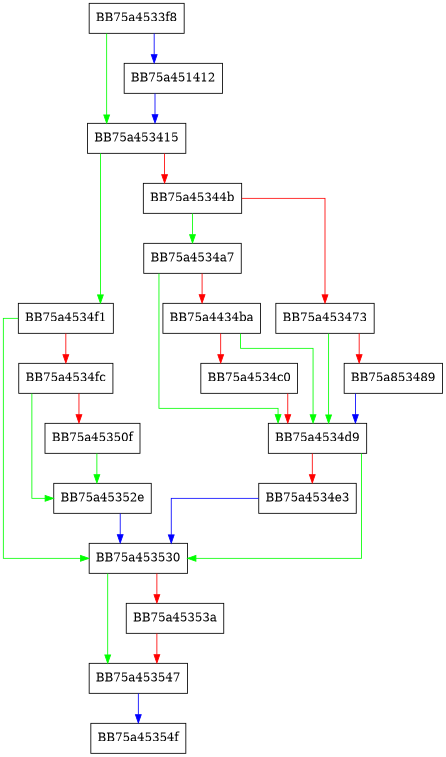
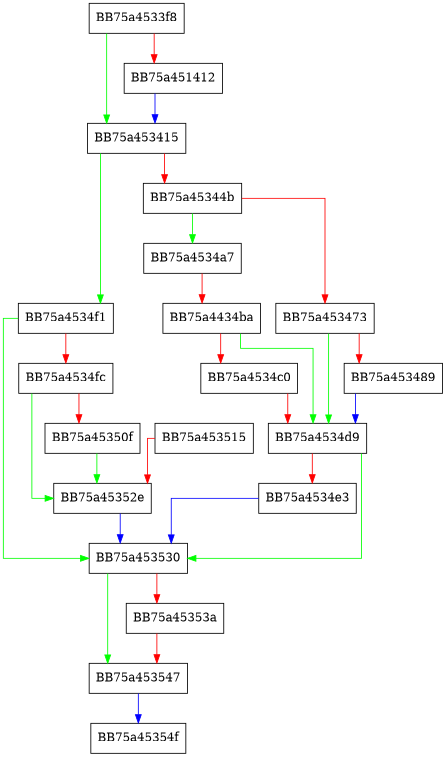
edge "BB75a4533f8" -> "BB75a451412": color blue -> red
node "BB75a853489": label "BB75a853489" -> "BB75a453489"
edge "BB75a4534a7" -> "BB75a4534d9": removed
node "BB75a453515": added
